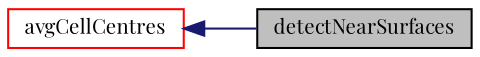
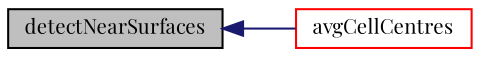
edge "detectNearSurfaces" -> "avgCellCentres": reversed
